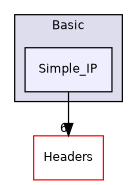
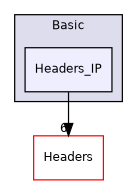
node "Simple_IP": label "Simple_IP" -> "Headers_IP"
